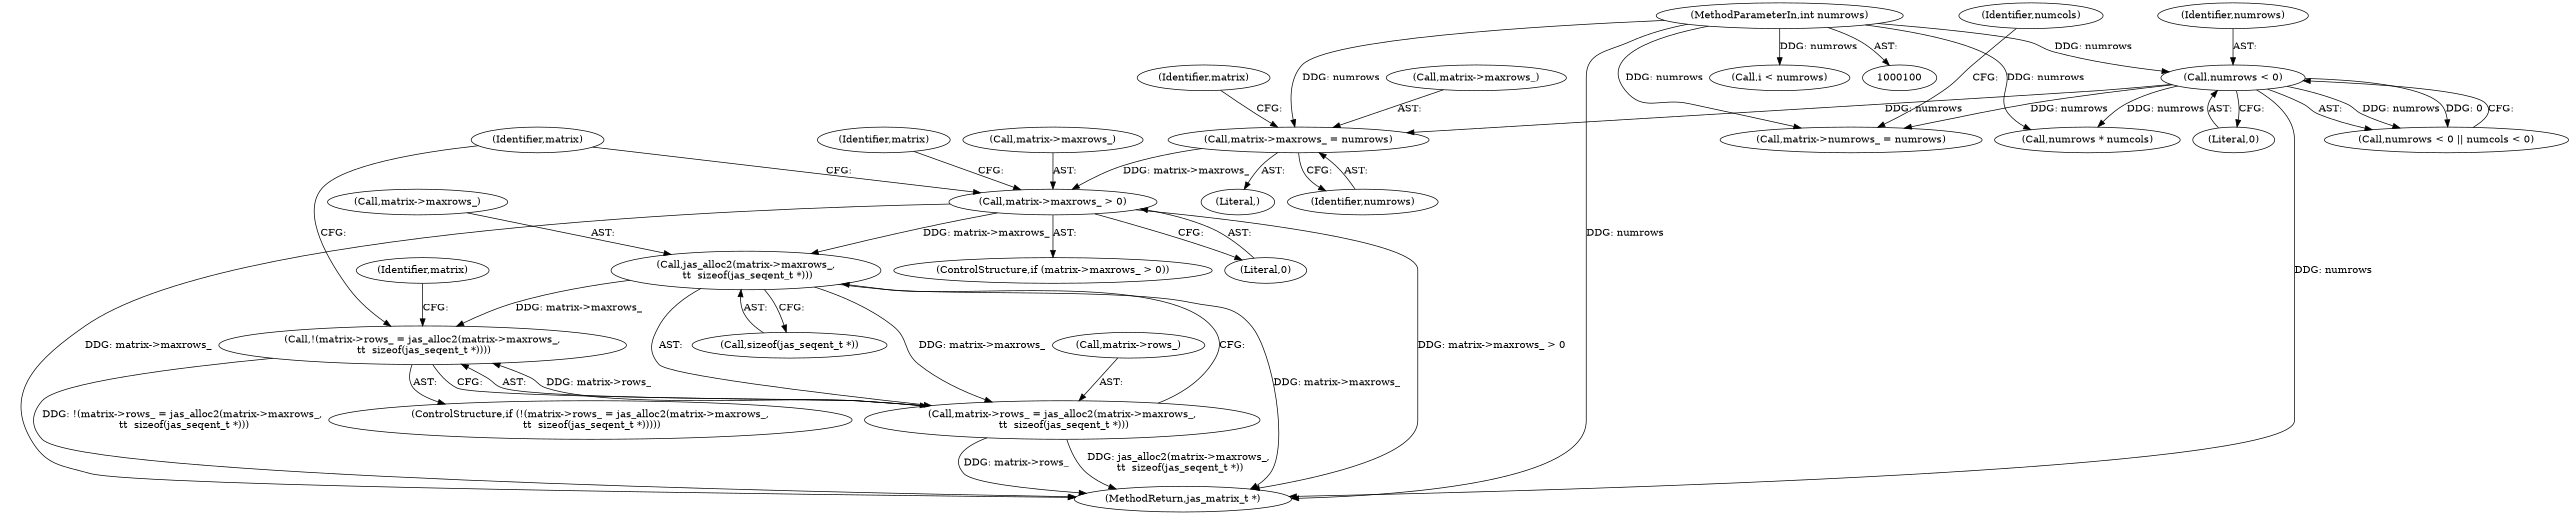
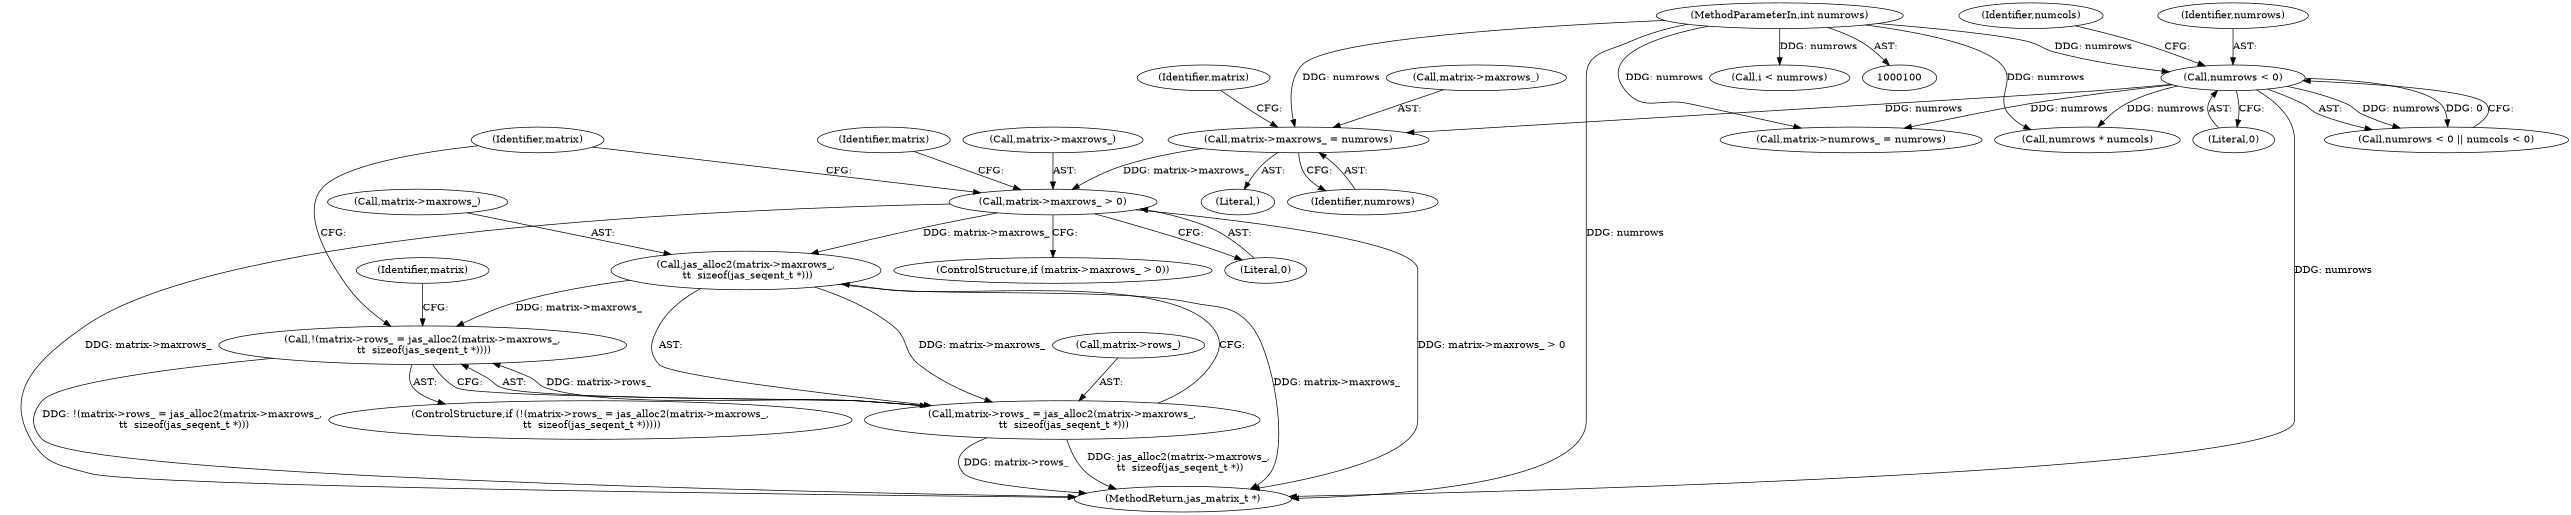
edge "(Identifier,numcols)" -> "(Call,matrix->numrows_ = numrows)": now "(Identifier,numcols)" -> "(Call,numrows < 0)"
edge "(Call,matrix->maxrows_ > 0)" -> "(ControlStructure,if (matrix->maxrows_ > 0))": label "AST: " -> "CFG: "
node "(Call,sizeof(jas_seqent_t *))": removed
